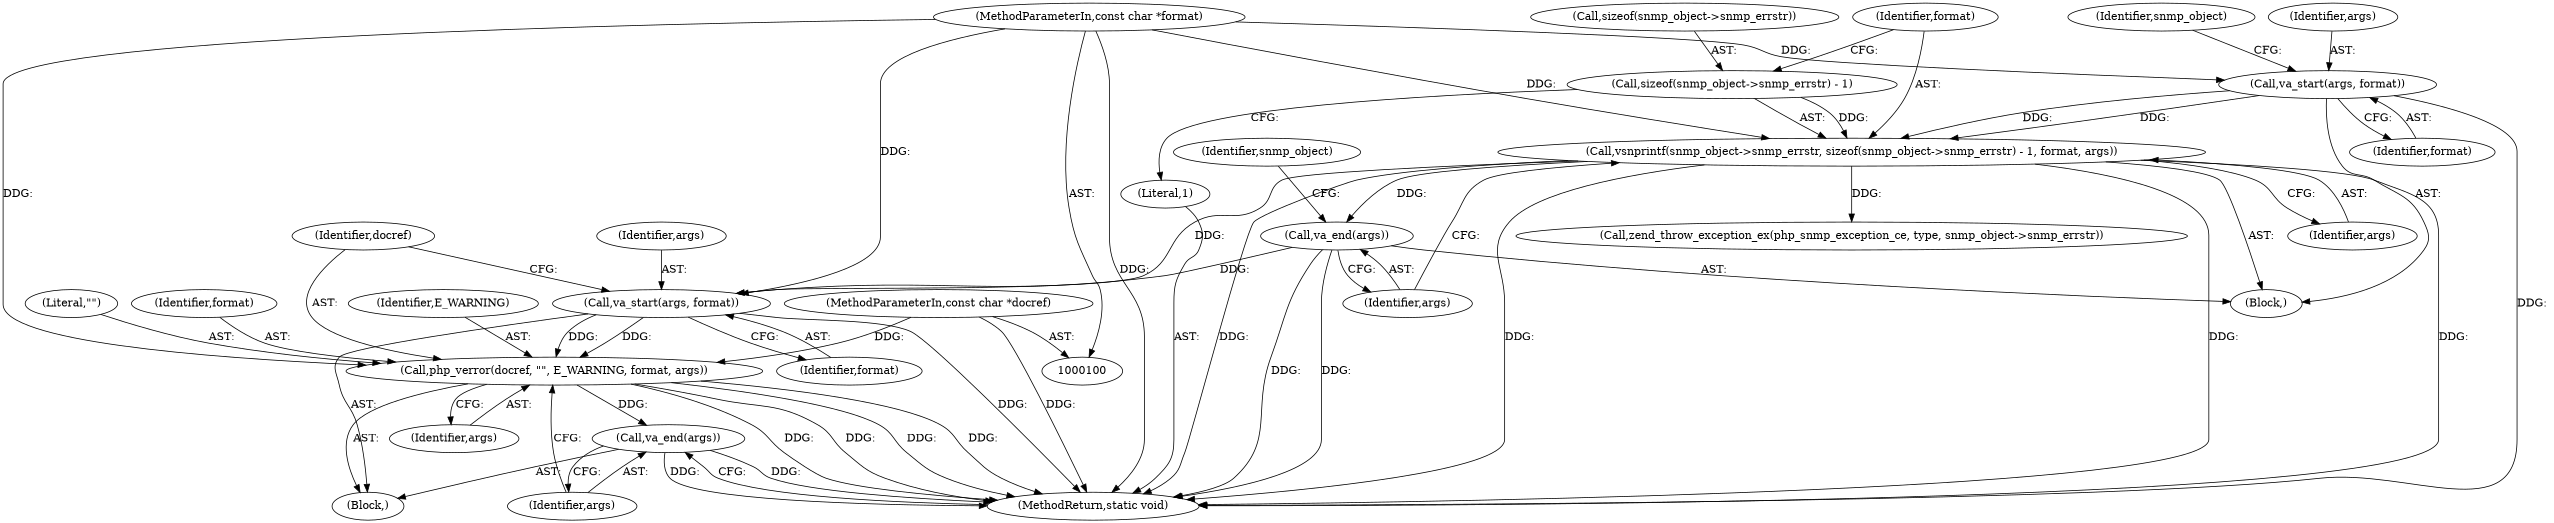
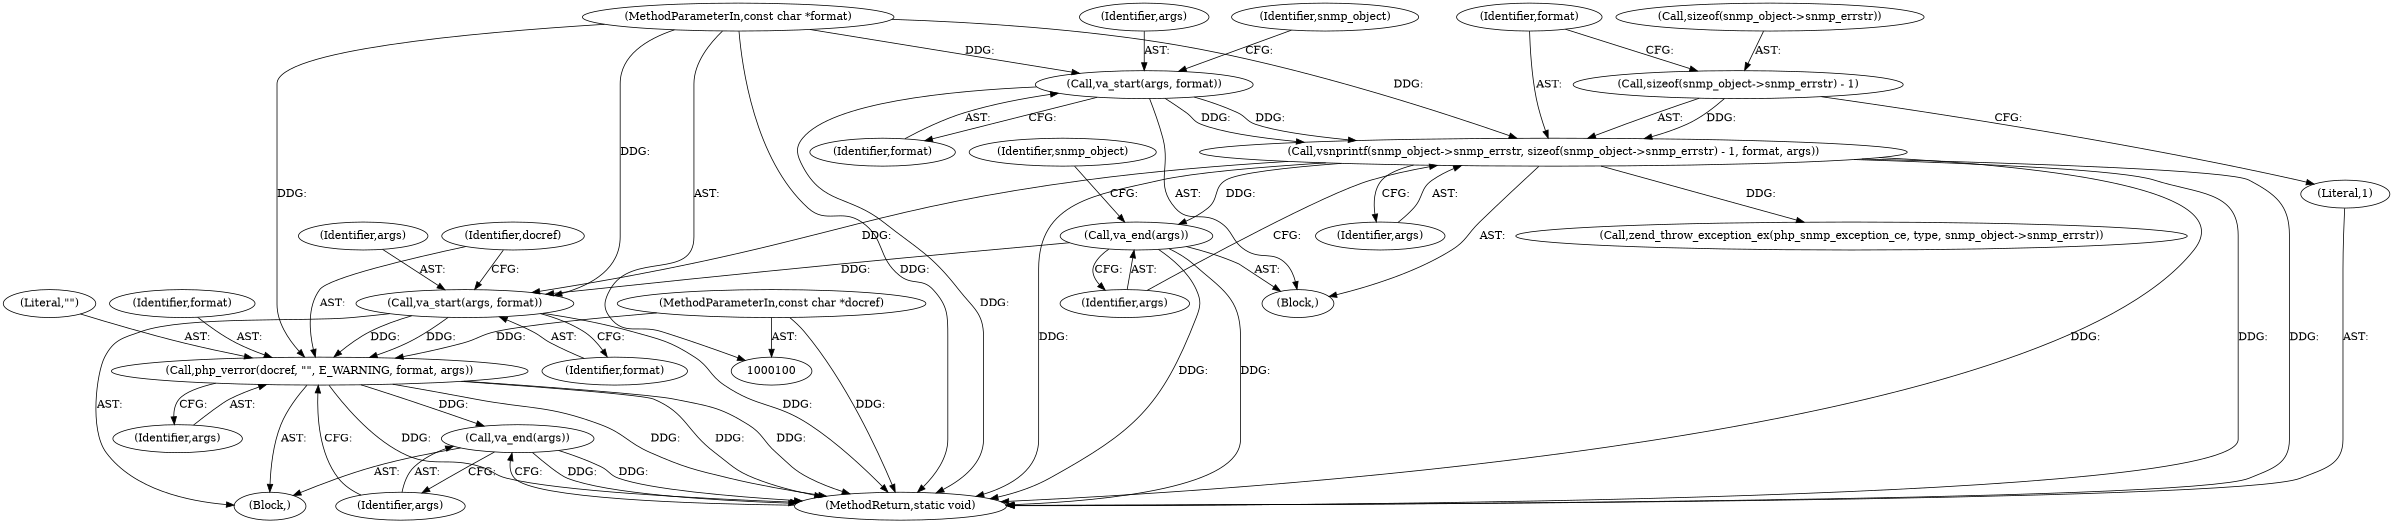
node "(Identifier,E_WARNING)": removed
